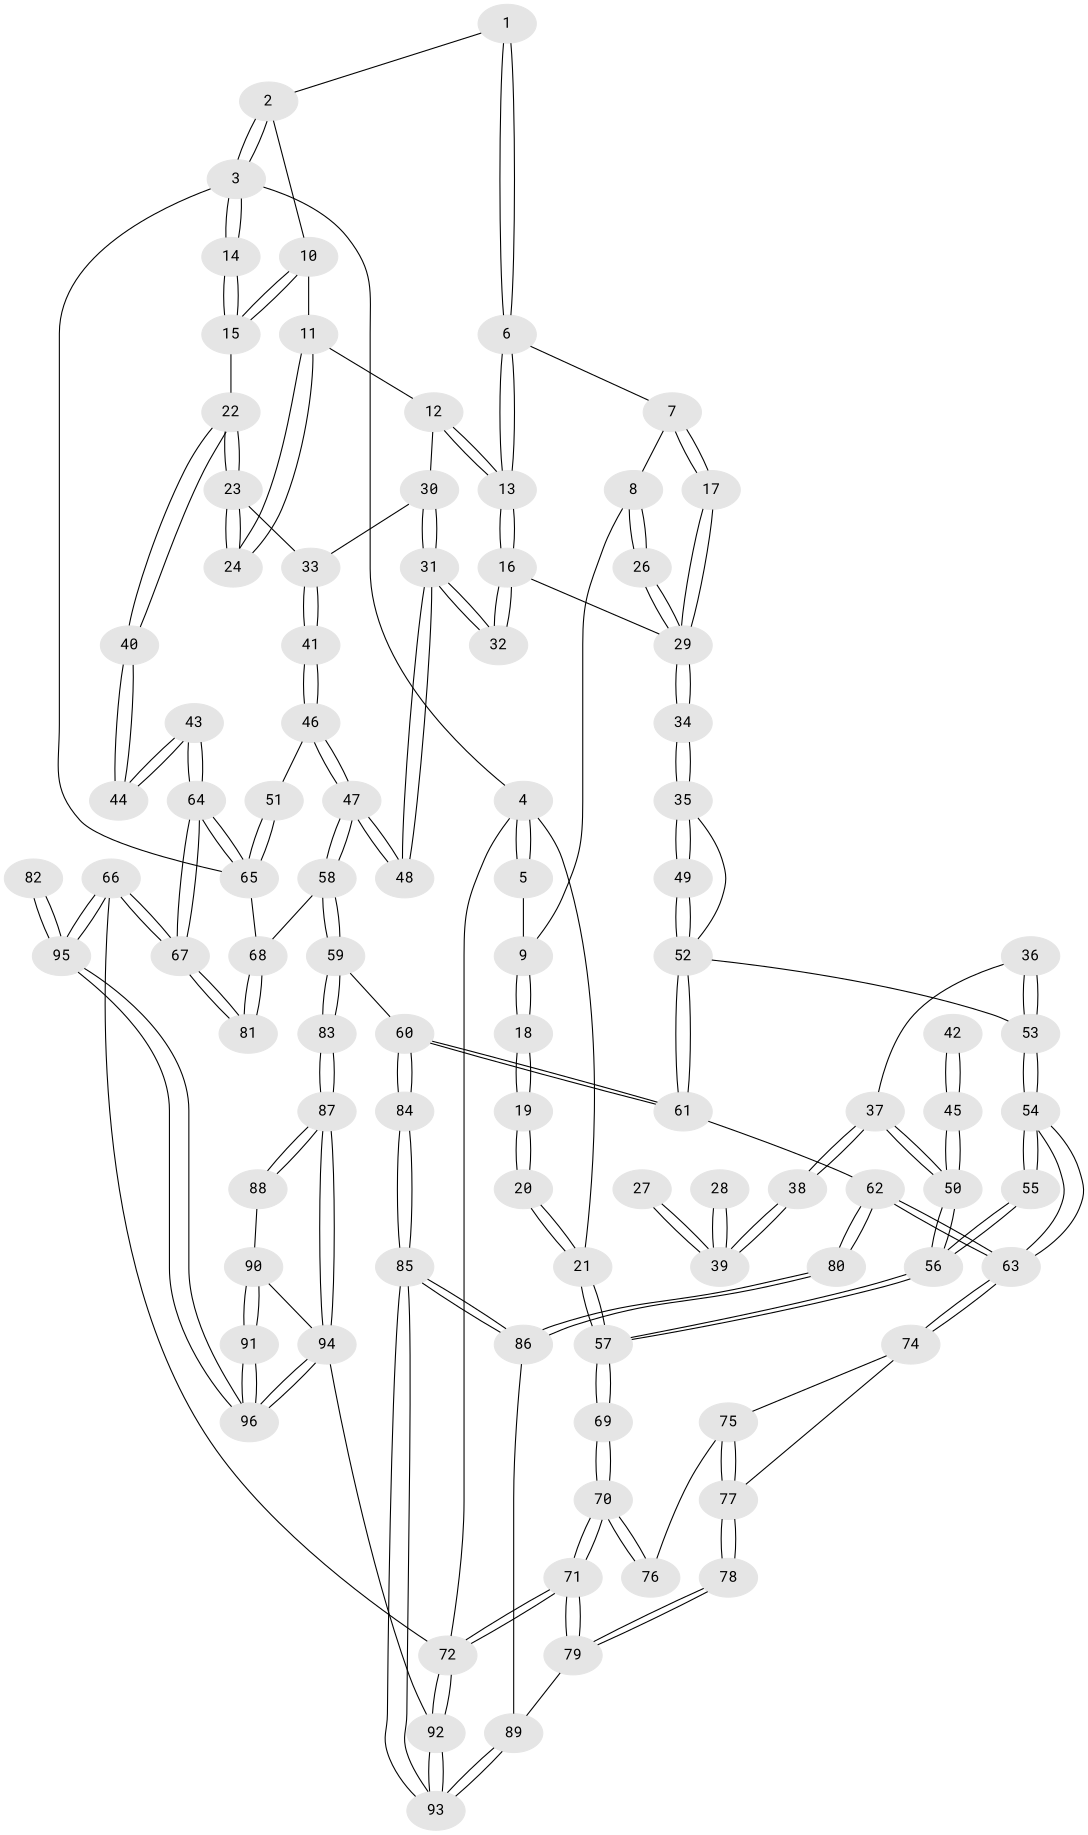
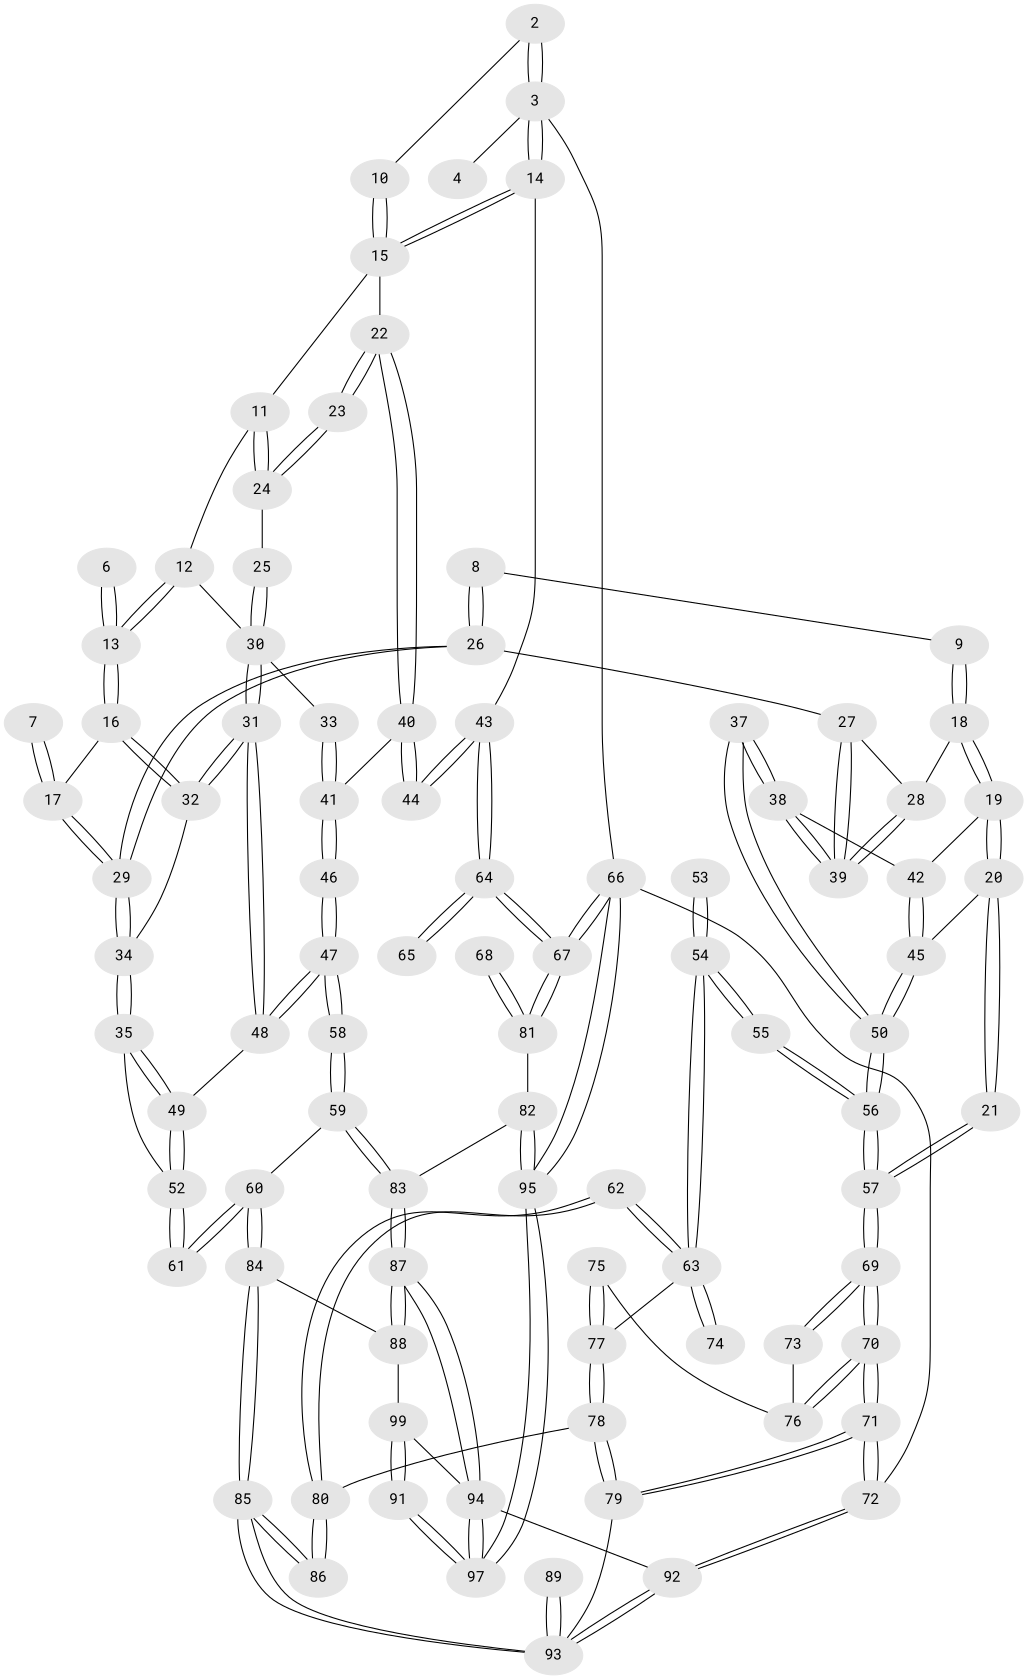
node "1": removed
edge "10" -- "11": now "15" -- "11"
edge "6" -- "7": removed
edge "7" -- "8": removed
edge "14" -- "43": added
edge "23" -- "33": removed
edge "3" -- "65": now "3" -- "66"
node "25": added
edge "16" -- "29": now "16" -- "17"
edge "26" -- "27": added
edge "40" -- "41": added
edge "27" -- "28": added
edge "18" -- "28": added
node "51": removed
edge "19" -- "42": added
edge "38" -- "42": added
node "5": removed
edge "32" -- "34": added
edge "65" -- "68": removed
edge "58" -- "68": removed
edge "20" -- "45": added
node "36": removed
edge "52" -- "53": removed
edge "4" -- "21": removed
edge "48" -- "49": added
edge "81" -- "82": added
edge "61" -- "62": removed
edge "82" -- "83": added
edge "4" -- "72": removed
node "90": label "90" -> "99"
edge "84" -- "88": added
node "73": added
edge "74" -- "75": removed
node "96": label "96" -> "97"
edge "74" -- "77": now "63" -- "77"
edge "78" -- "80": added
edge "86" -- "89": removed
edge "79" -- "89": now "79" -- "93"
